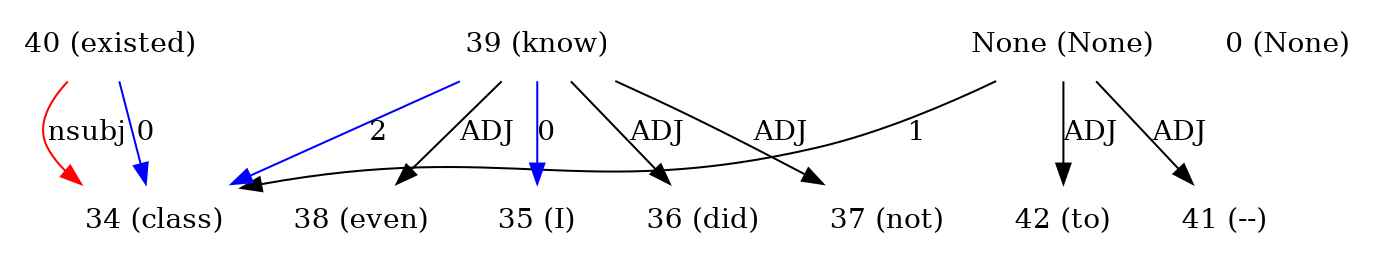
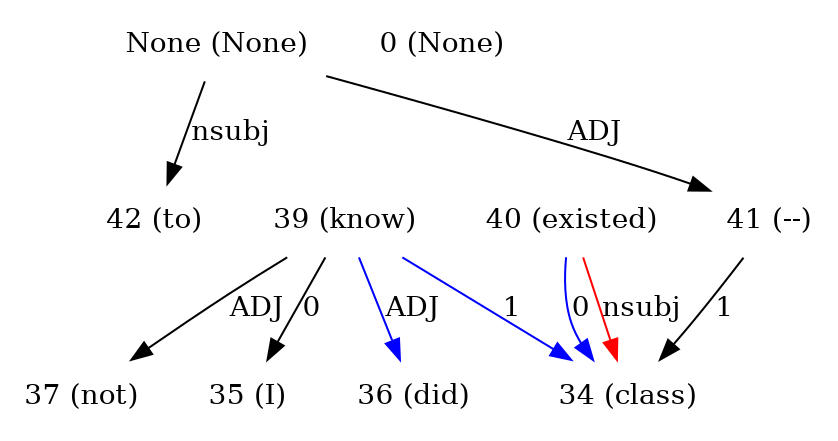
edge "39 (know)" -> "35 (I)": color blue -> black
edge "39 (know)" -> "36 (did)": color black -> blue
edge "39 (know)" -> "34 (class)": label "2" -> "1"
edge "None (None)" -> "42 (to)": label "ADJ" -> "nsubj"
edge "None (None)" -> "34 (class)": now "41 (--)" -> "34 (class)"
node "38 (even)": removed
